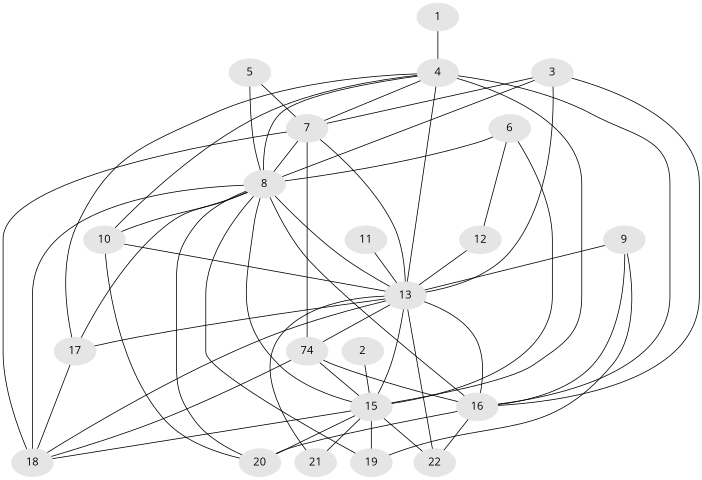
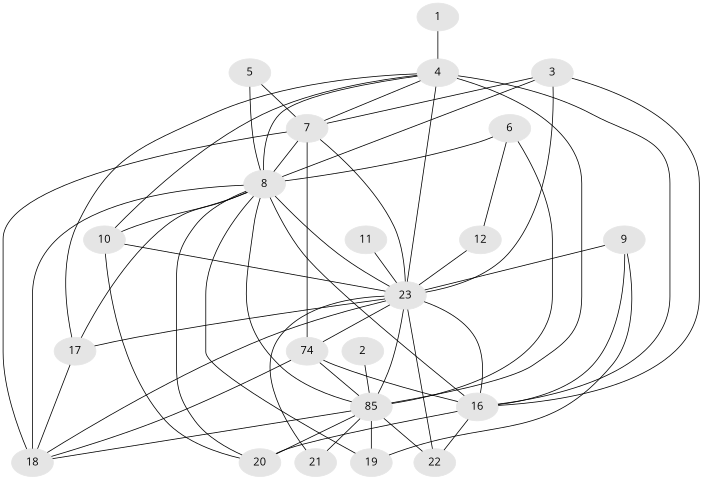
node "13": label "13" -> "23"
node "15": label "15" -> "85"
